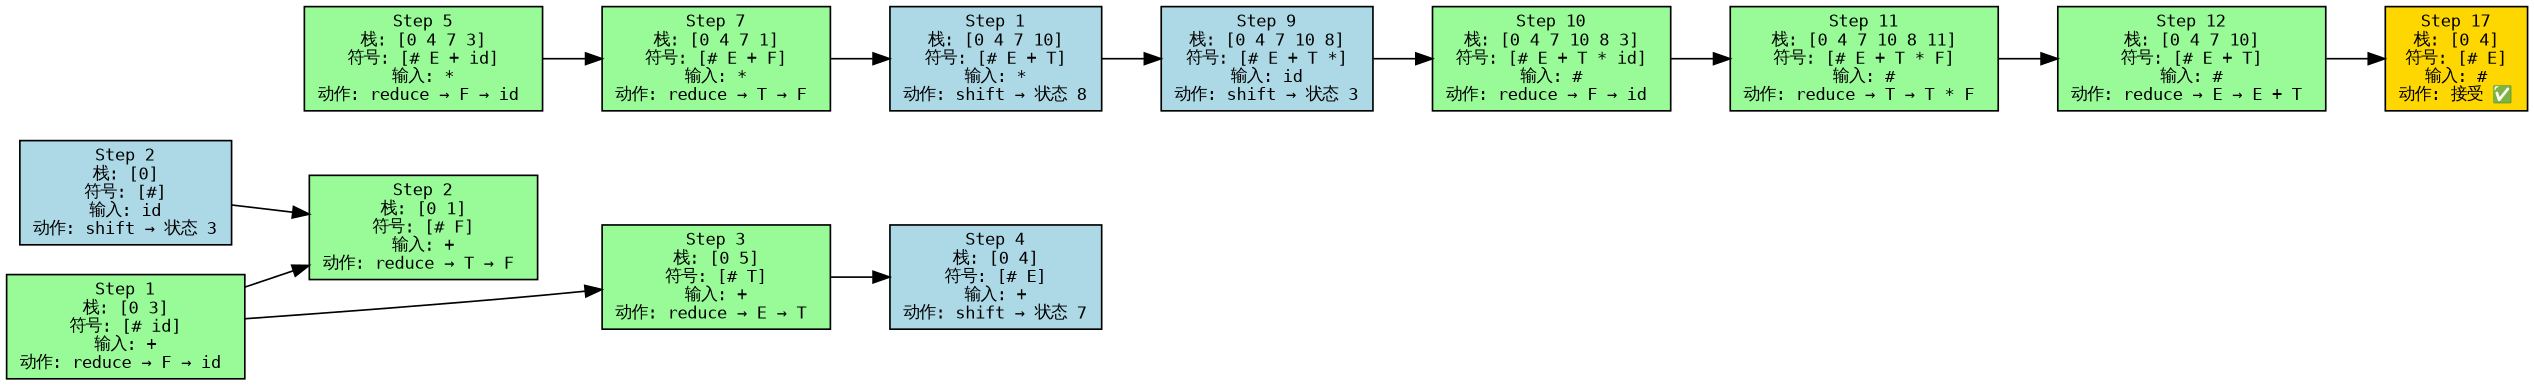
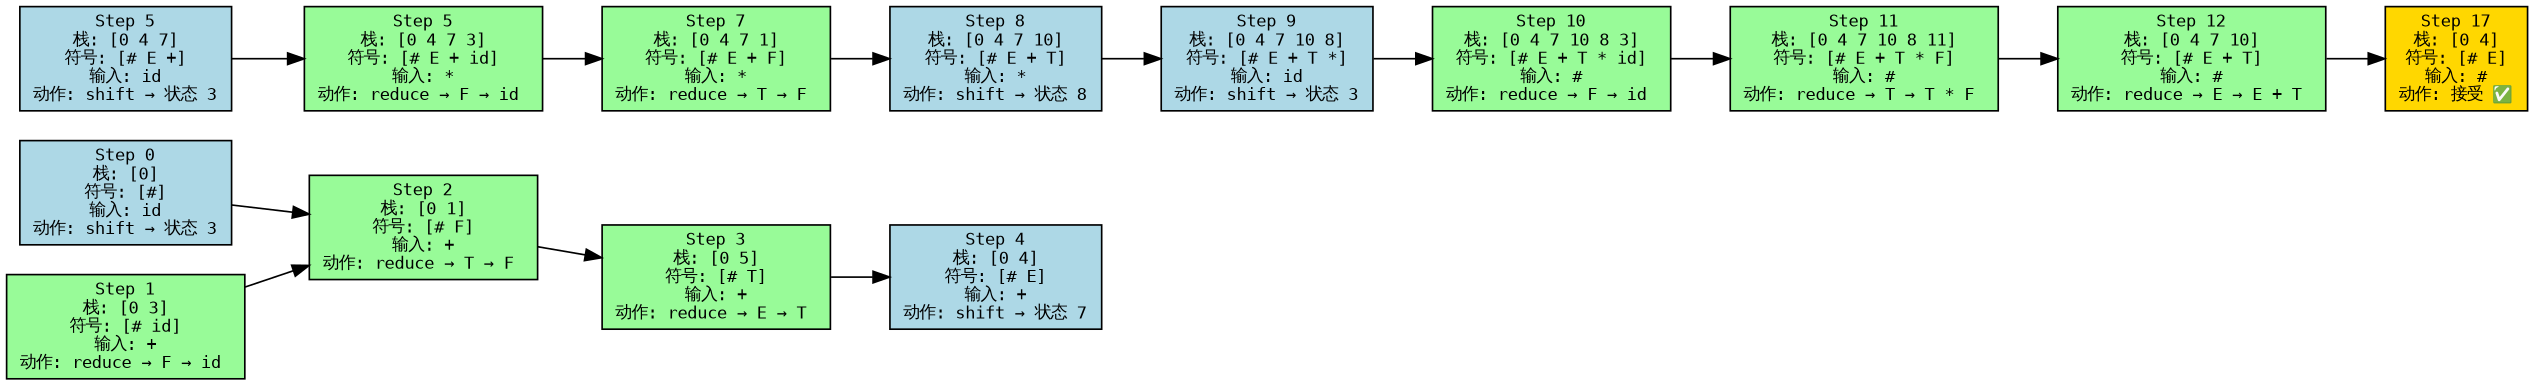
node "Step 5 栈: [0 4 7] 符号: [# E +] 输入: id 动作: shift → 状态 3": added
node "Step 1 栈: [0 4 7 10] 符号: [# E + T] 输入: * 动作: shift → 状态 8": label "Step 1 栈: [0 4 7 10] 符号: [# E + T] 输入: * 动作: shift → 状态 8" -> "Step 8 栈: [0 4 7 10] 符号: [# E + T] 输入: * 动作: shift → 状态 8"
node "Step 2 栈: [0] 符号: [#] 输入: id 动作: shift → 状态 3": label "Step 2 栈: [0] 符号: [#] 输入: id 动作: shift → 状态 3" -> "Step 0 栈: [0] 符号: [#] 输入: id 动作: shift → 状态 3"
edge "Step 1 栈: [0 3] 符号: [# id] 输入: + 动作: reduce → F → id" -> "Step 3 栈: [0 5] 符号: [# T] 输入: + 动作: reduce → E → T": now "Step 2 栈: [0 1] 符号: [# F] 输入: + 动作: reduce → T → F" -> "Step 3 栈: [0 5] 符号: [# T] 输入: + 动作: reduce → E → T"
